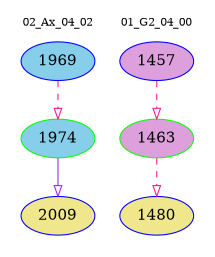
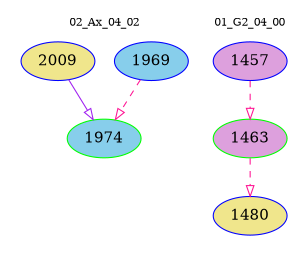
edge "1974" -> "2009": reversed
